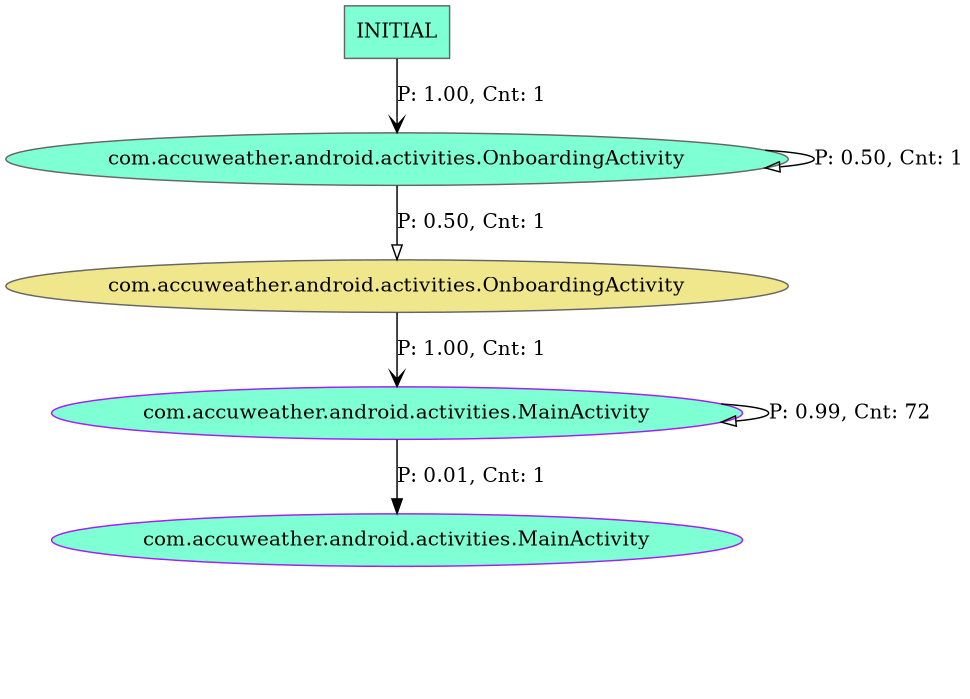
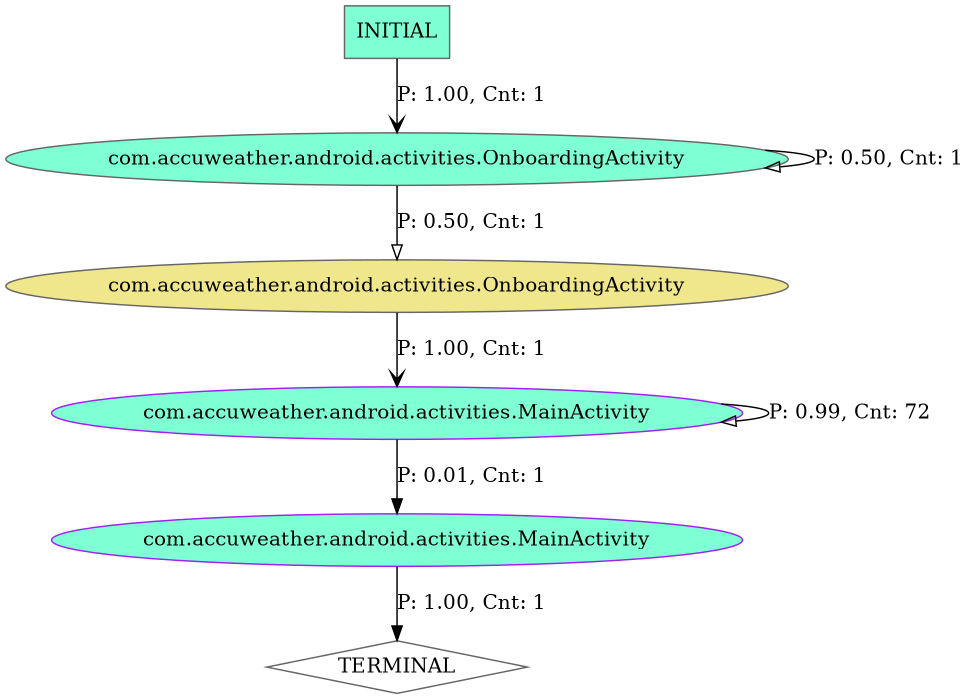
node "TERMINAL": added
